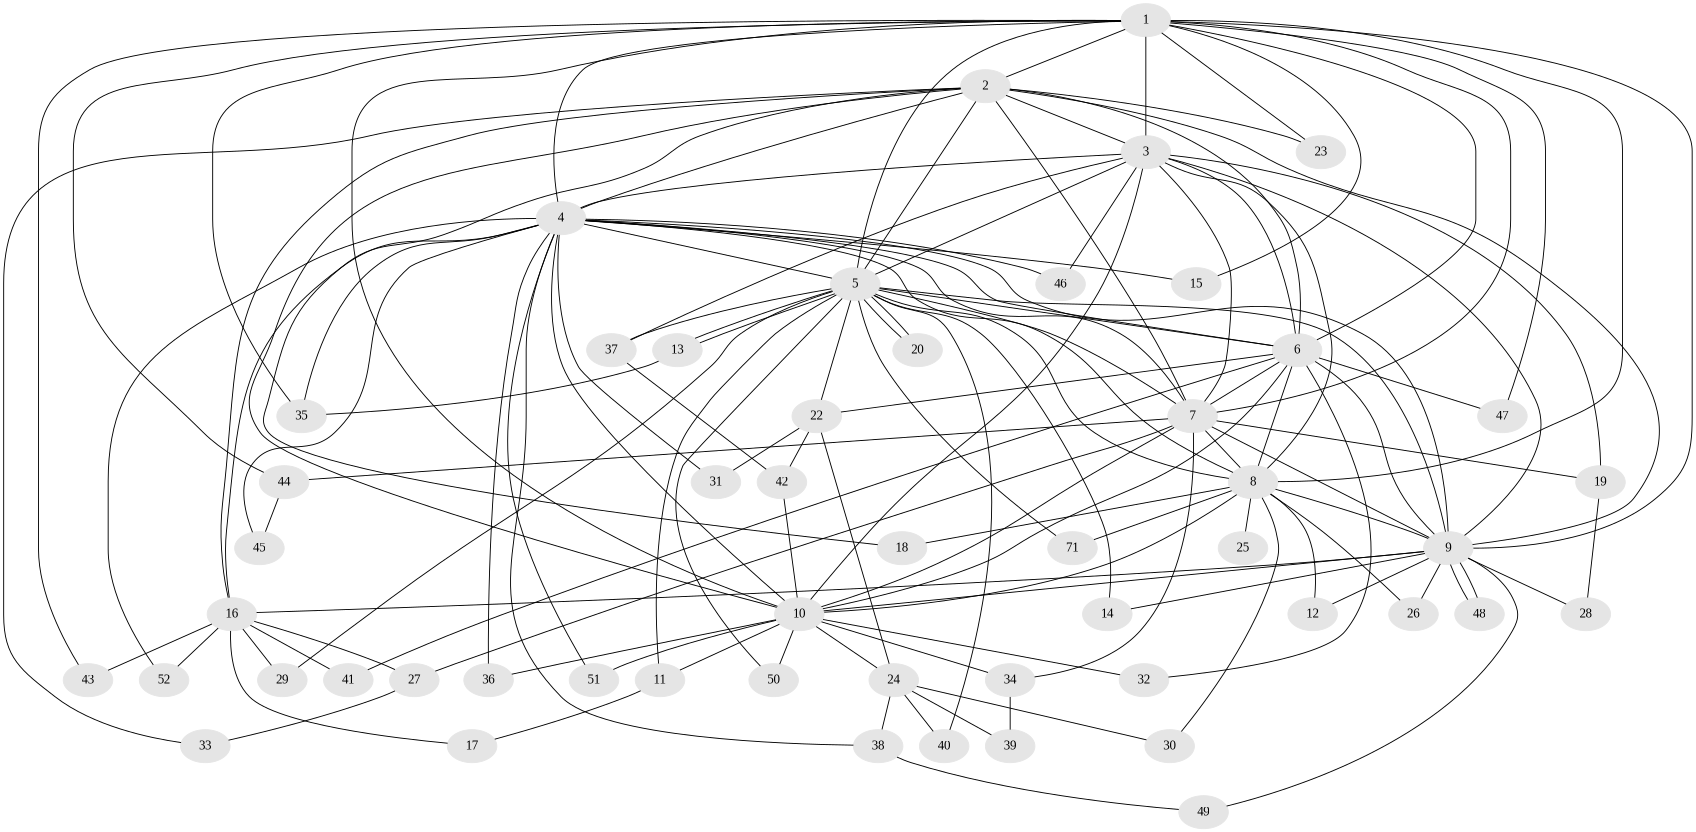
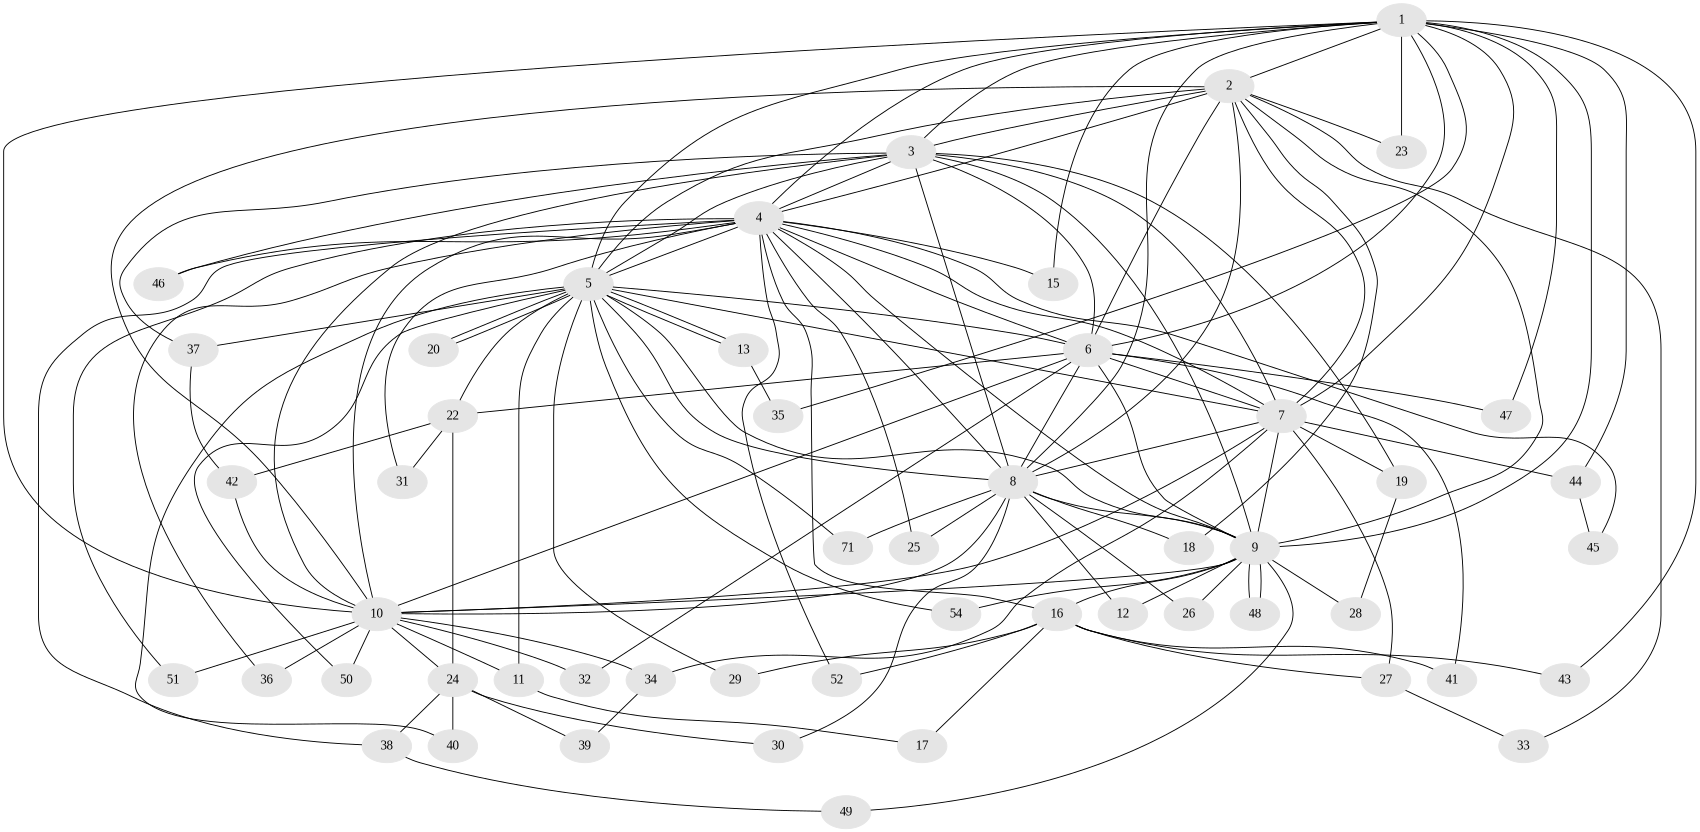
edge "2" -- "16": now "2" -- "8"
edge "4" -- "35": now "4" -- "25"
node "14": label "14" -> "54"
